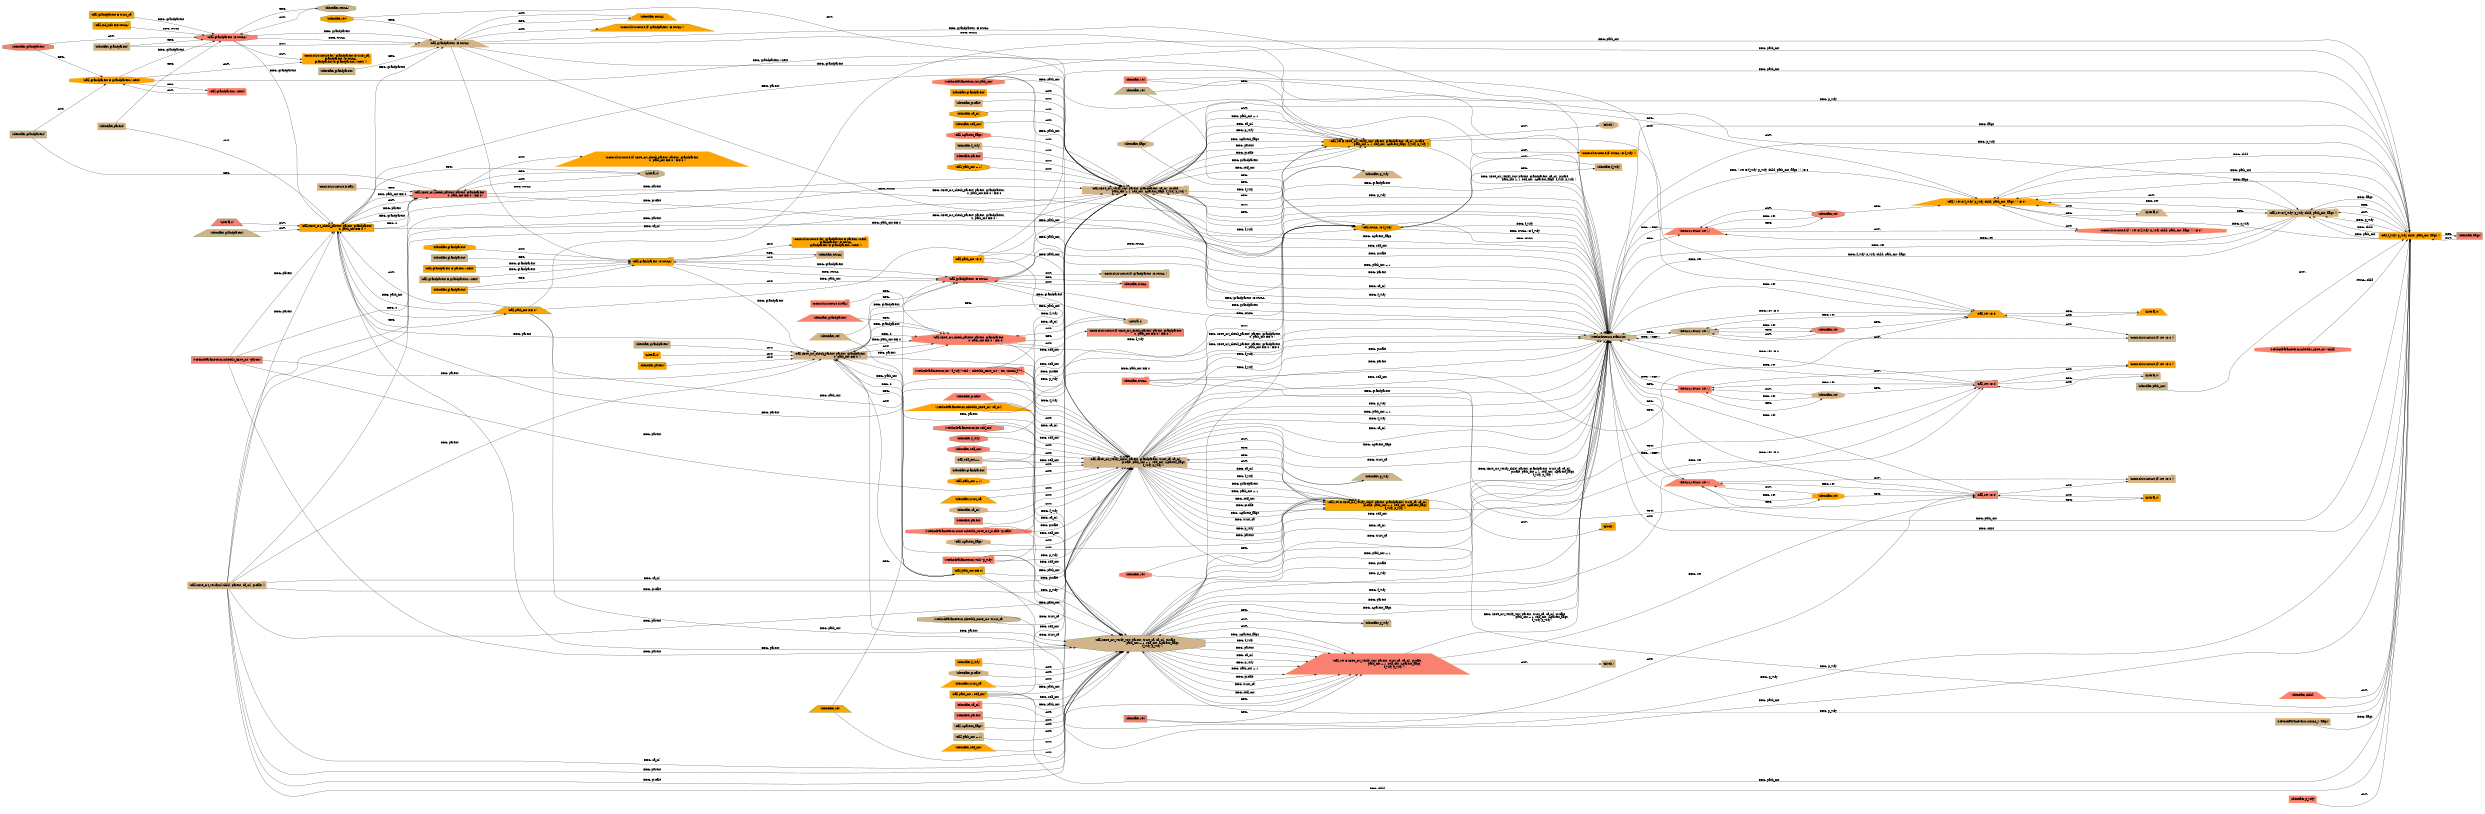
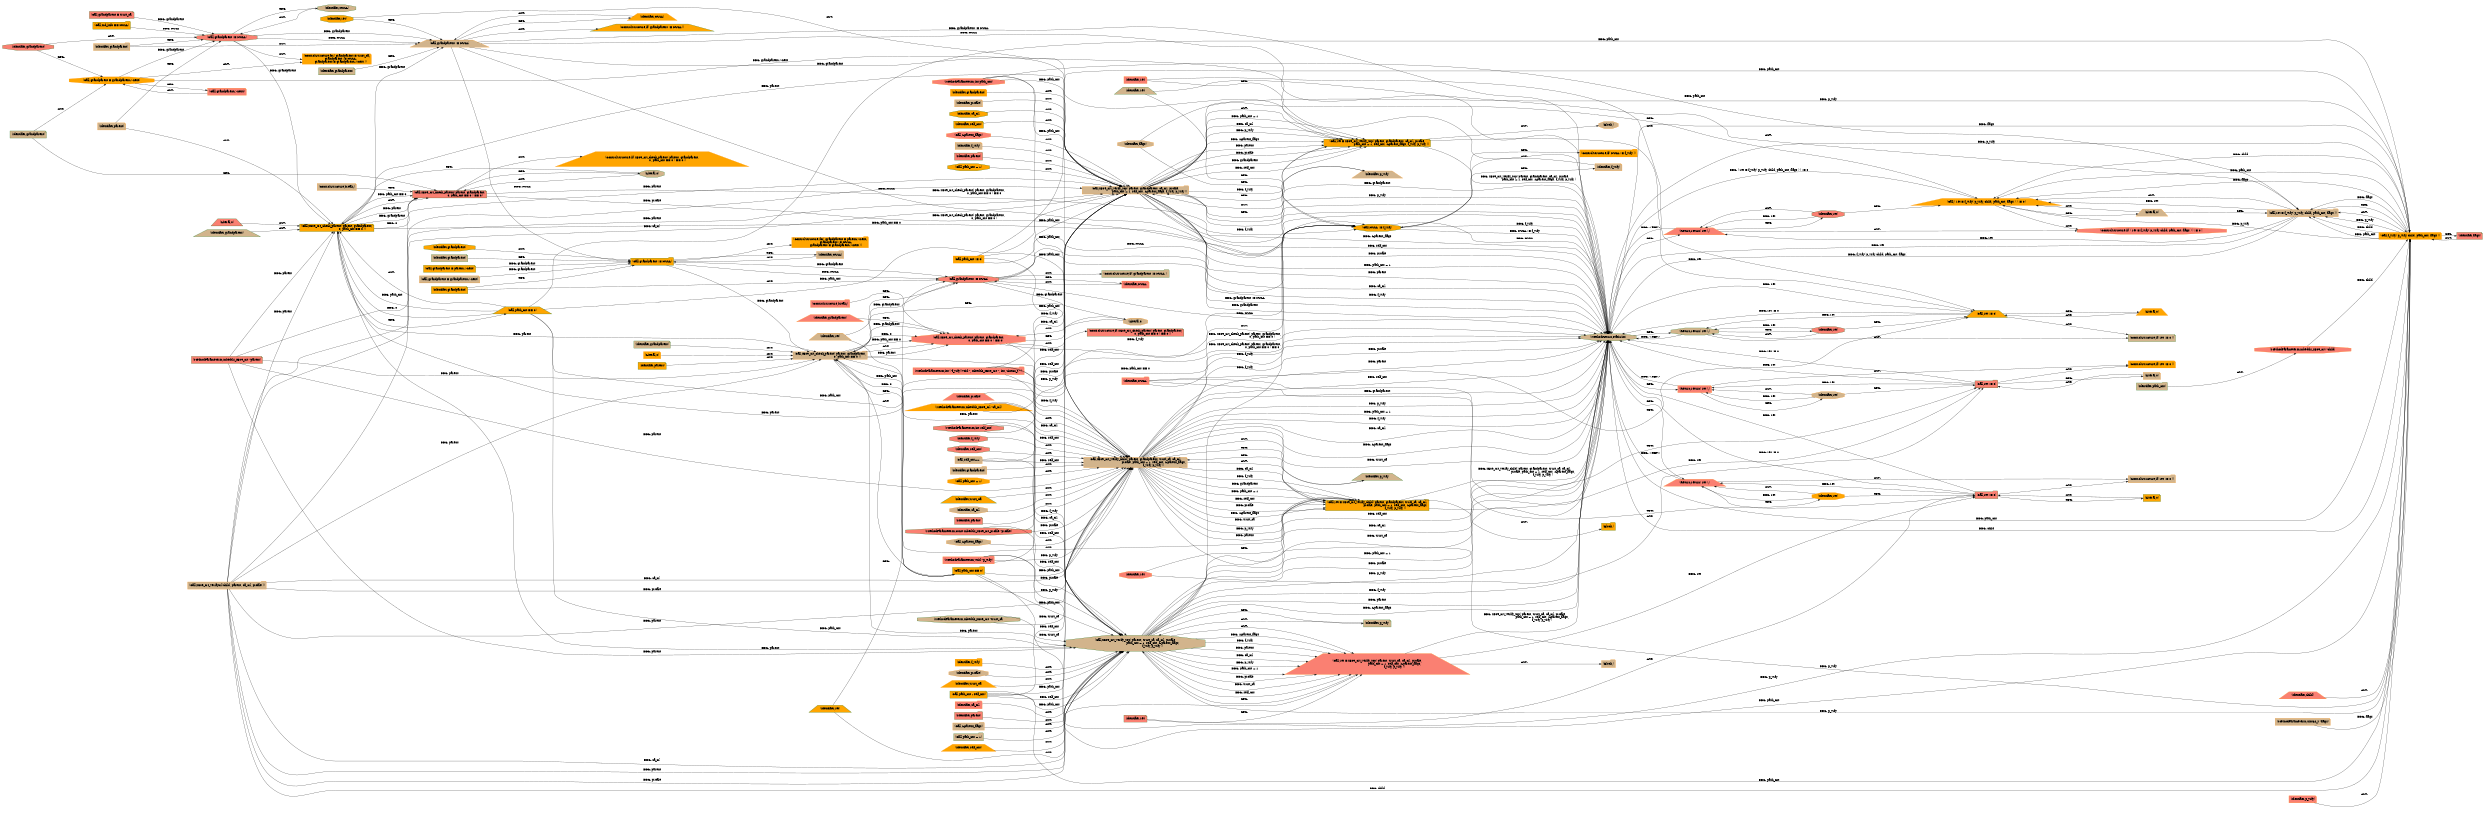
node "(Call,grandparent = trust_ca)": fillcolor orange -> salmon
edge "(MethodParameterIn,int path_cnt)" -> "(Call,f_vrfy( p_vrfy, child, path_cnt, flags ))": now "(MethodParameterIn,int path_cnt)" -> "(Call,ret = f_vrfy( p_vrfy, child, path_cnt, flags ))"
edge "(Call,NULL != f_vrfy)" -> "(ControlStructure,if( NULL != f_vrfy ))": label "AST: " -> "CFG: "
edge "(MethodParameterIn,mbedtls_x509_crt *child)" -> "(Call,f_vrfy( p_vrfy, child, path_cnt, flags ))": label "NULL: child" -> "DDG: child"
edge "(Identifier,path_cnt)" -> "(Call,f_vrfy( p_vrfy, child, path_cnt, flags ))": now "(Identifier,path_cnt)" -> "(MethodParameterIn,mbedtls_x509_crt *child)"
node "(MethodParameterIn,const mbedtls_x509_crt_profile *profile)": color darkorange -> darkgreen
